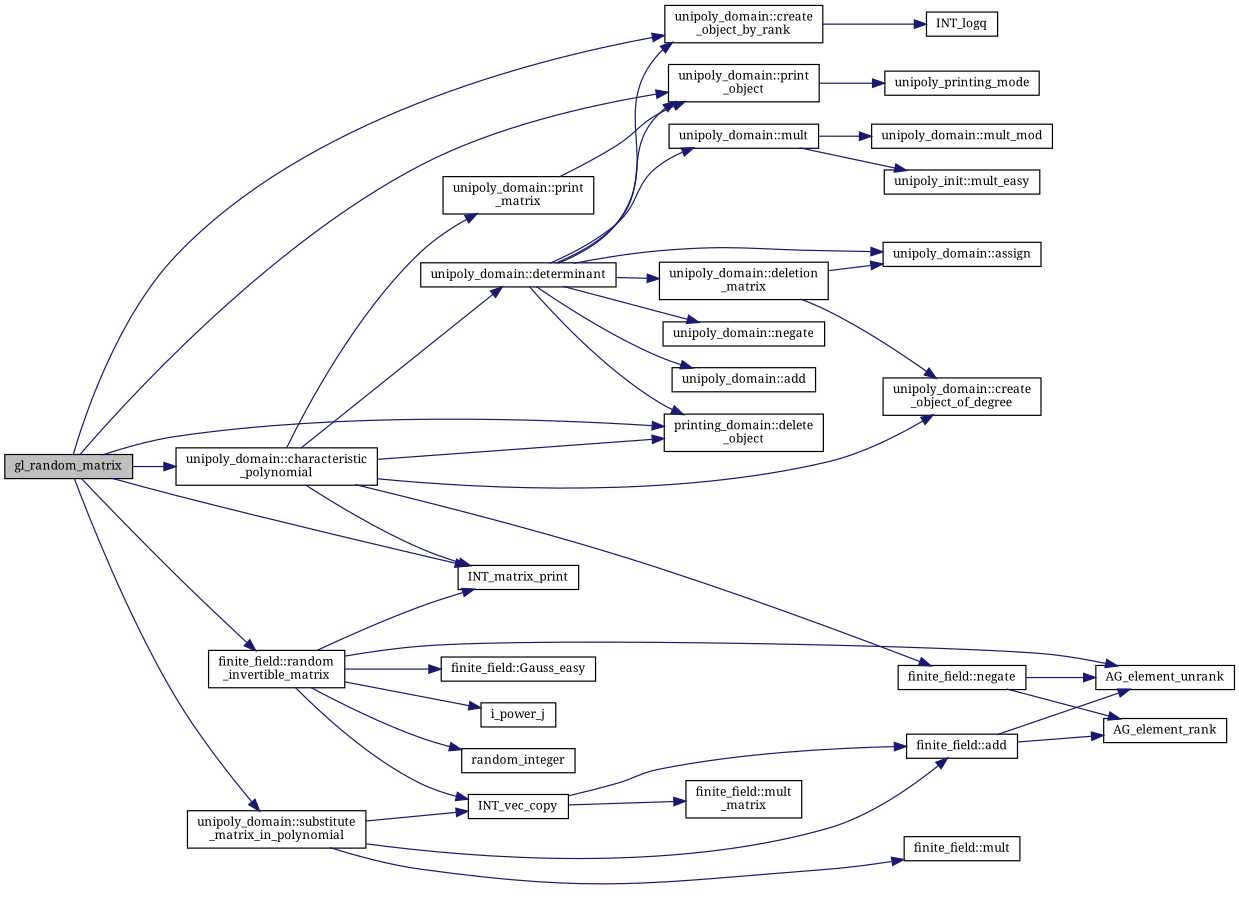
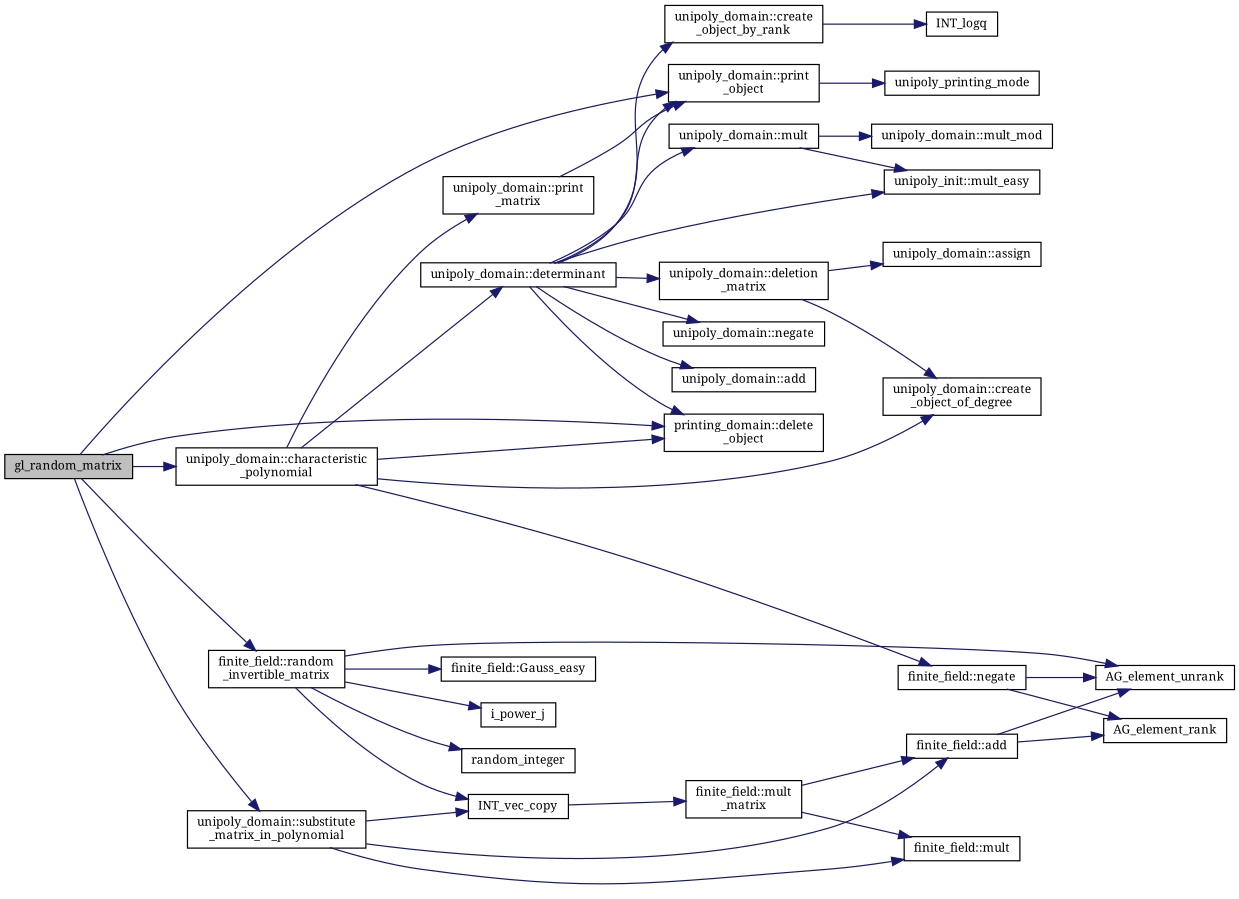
edge "gl_random_matrix" -> "unipoly_domain::create _object_by_rank": removed
edge "unipoly_domain::determinant" -> "unipoly_domain::assign": now "unipoly_domain::determinant" -> "unipoly_init::mult_easy"
node "INT_matrix_print": removed
edge "INT_vec_copy" -> "finite_field::add": now "finite_field::mult _matrix" -> "finite_field::add"
edge "finite_field::mult _matrix" -> "finite_field::mult": added
